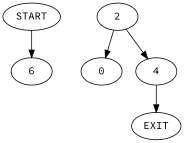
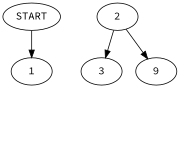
node "6": label "6" -> "1"
node "0": label "0" -> "3"
node "4": label "4" -> "9"
node "EXIT": removed
